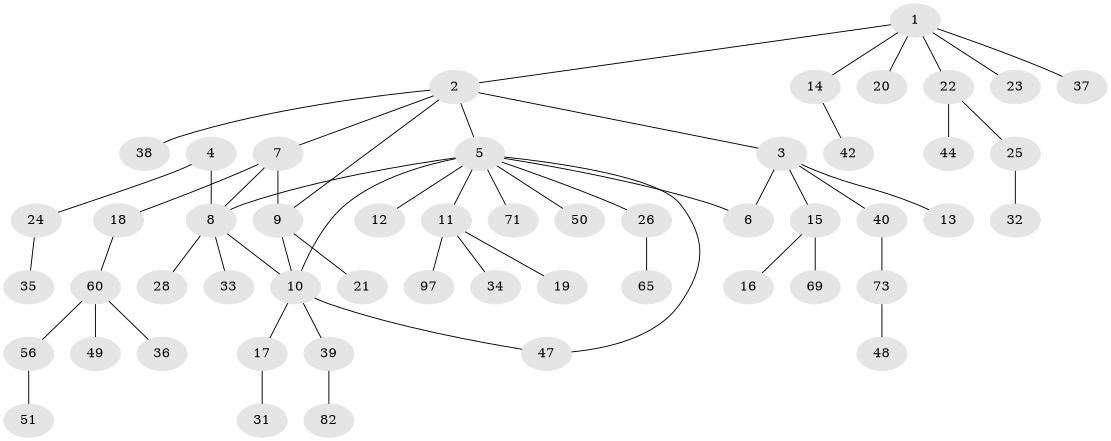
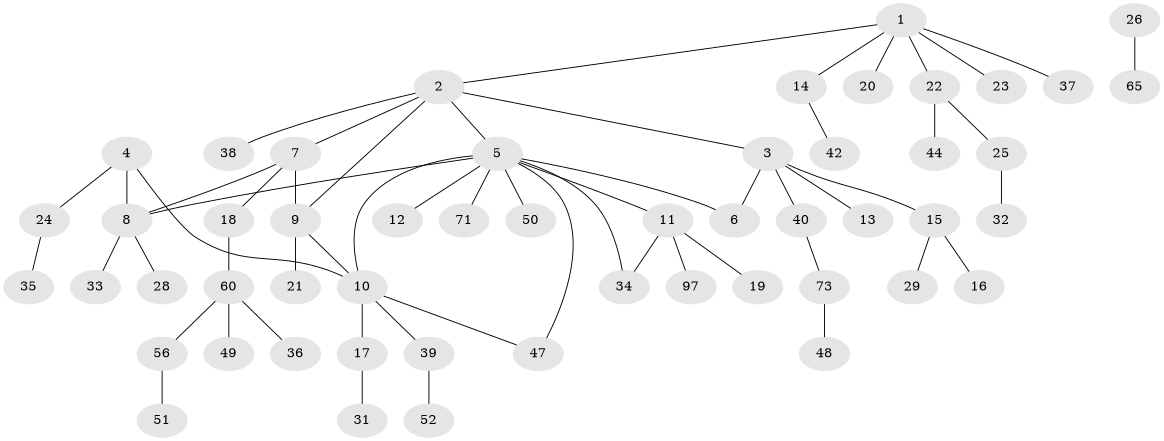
edge "5" -- "26": now "5" -- "34"
edge "8" -- "10": now "4" -- "10"
node "69": label "69" -> "29"
node "82": label "82" -> "52"
